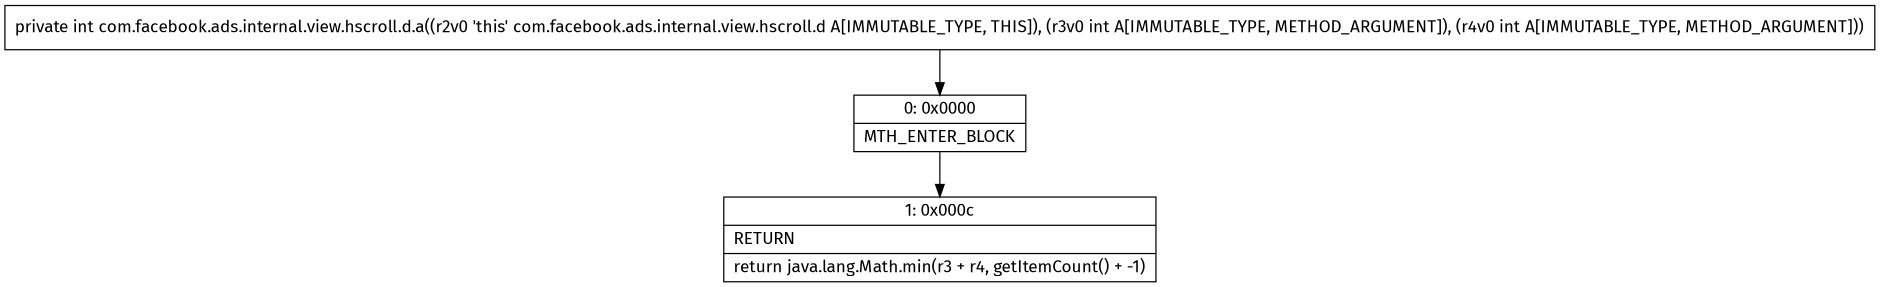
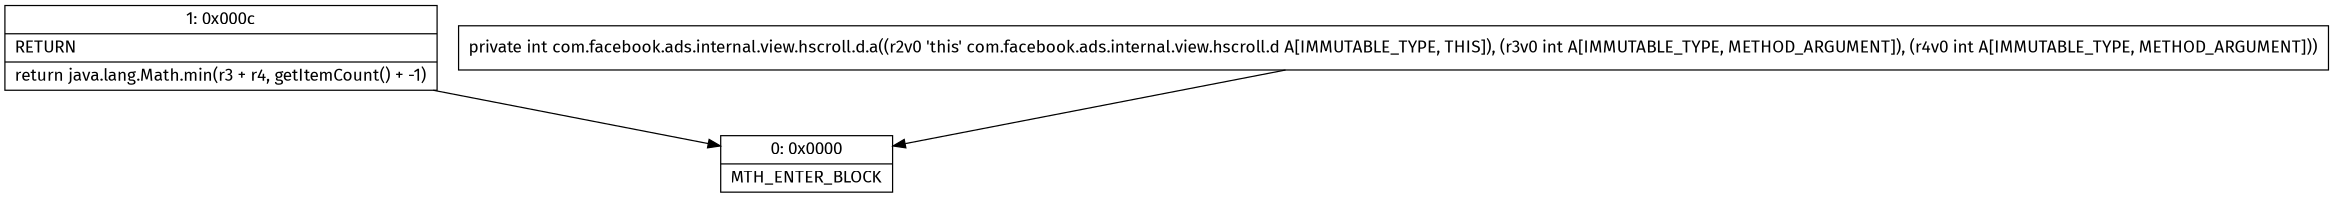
edge "0: 0x0000" -> "1: 0x000c": reversed
